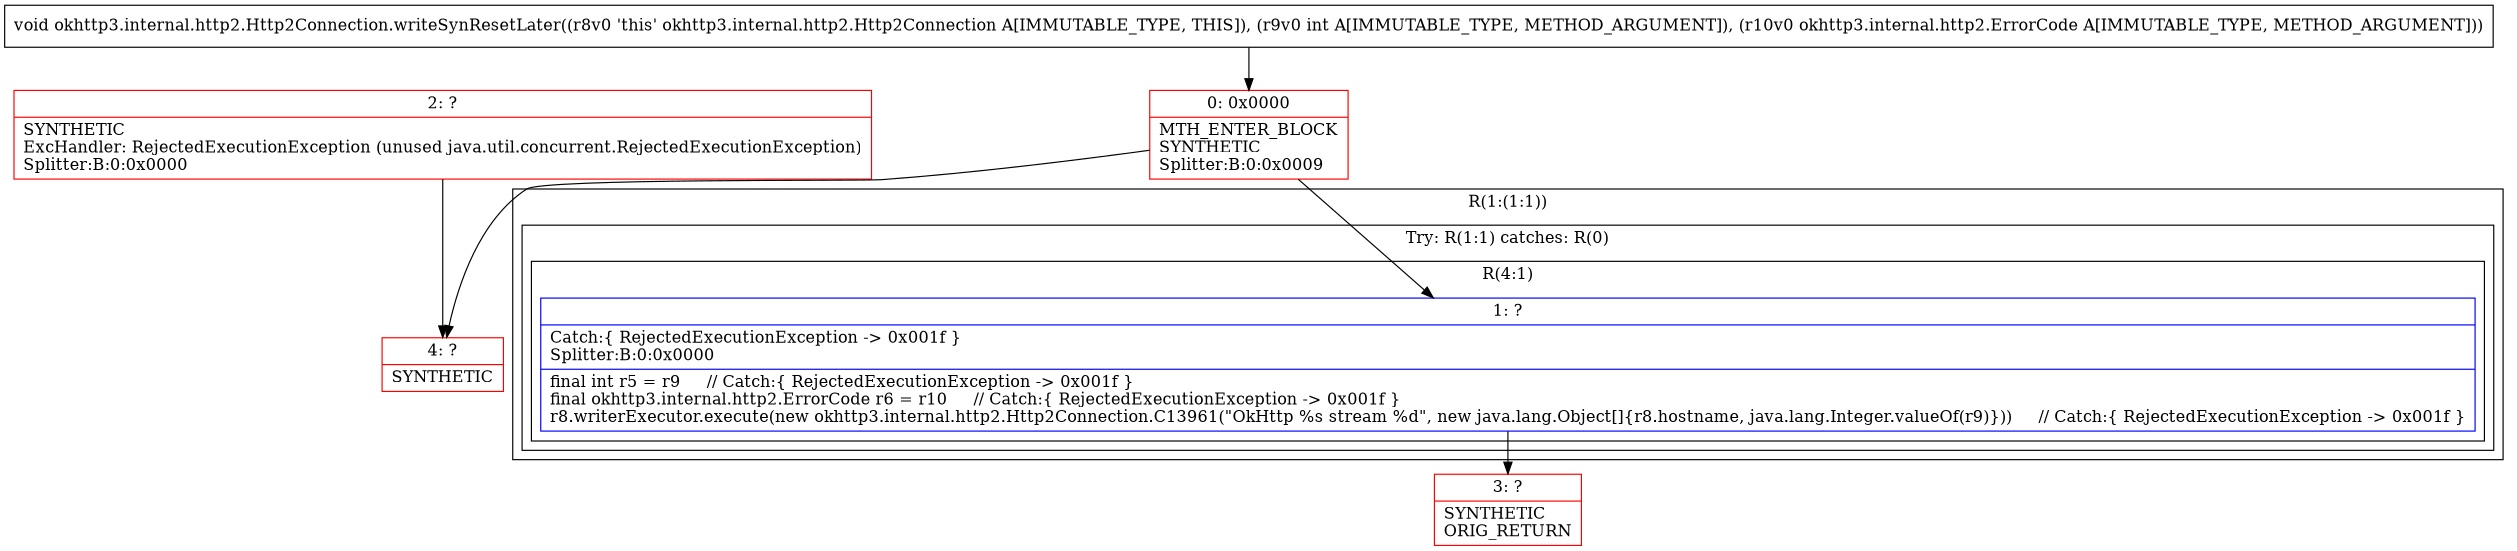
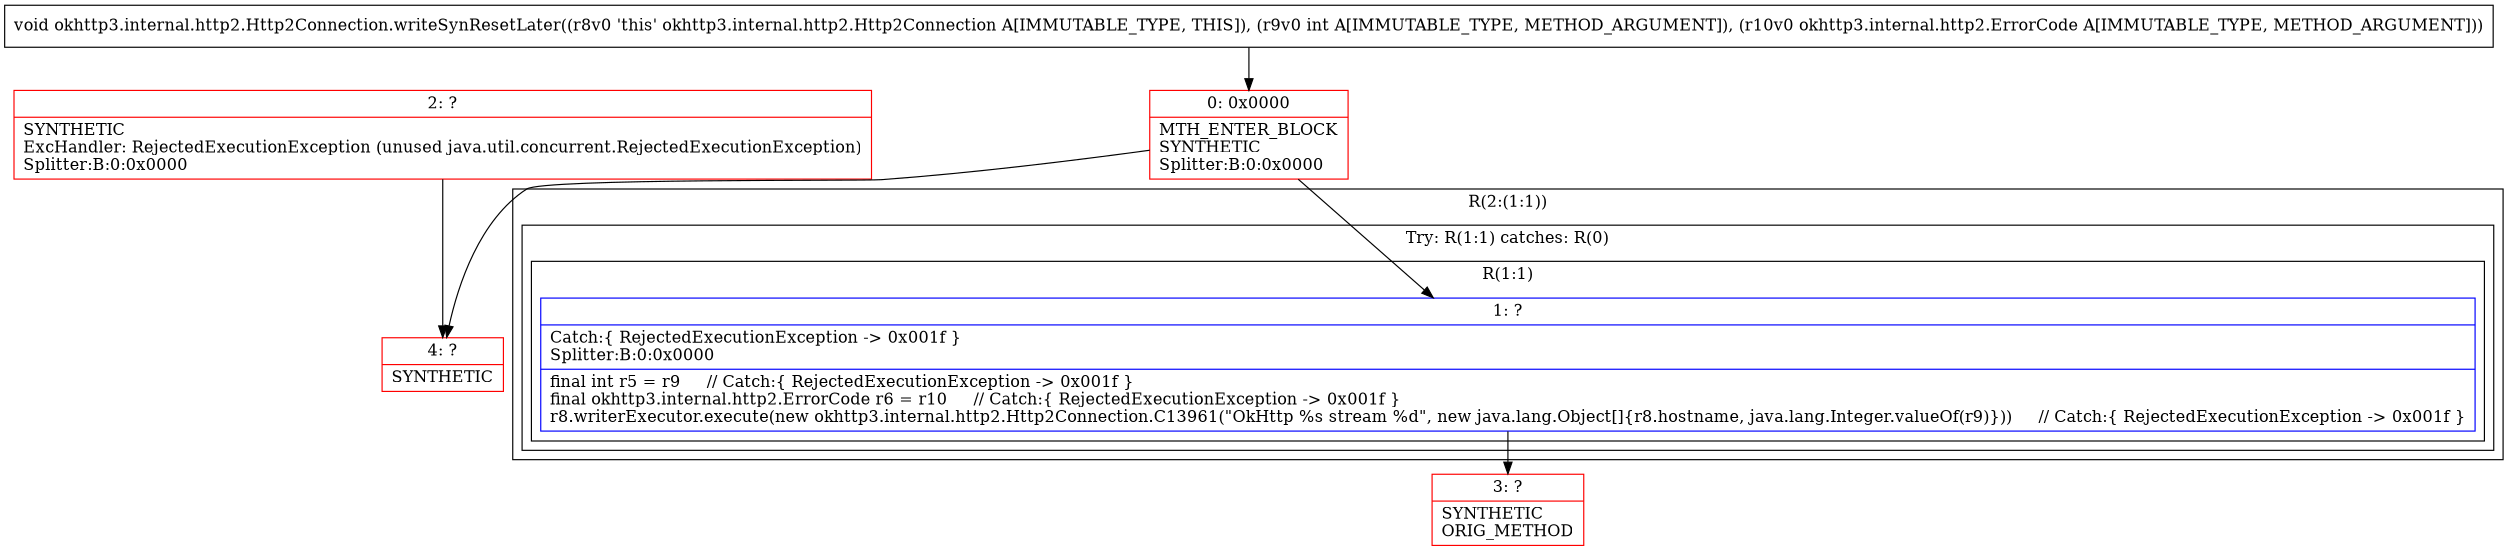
node "0: 0x0000": text "Splitter:B:0:0x0009" -> "Splitter:B:0:0x0000"
cluster "R(1:(1:1))": label "R(1:(1:1))" -> "R(2:(1:1))"
cluster "R(4:1)": label "R(4:1)" -> "R(1:1)"
node "3: ?": text "ORIG_RETURN" -> "ORIG_METHOD"
